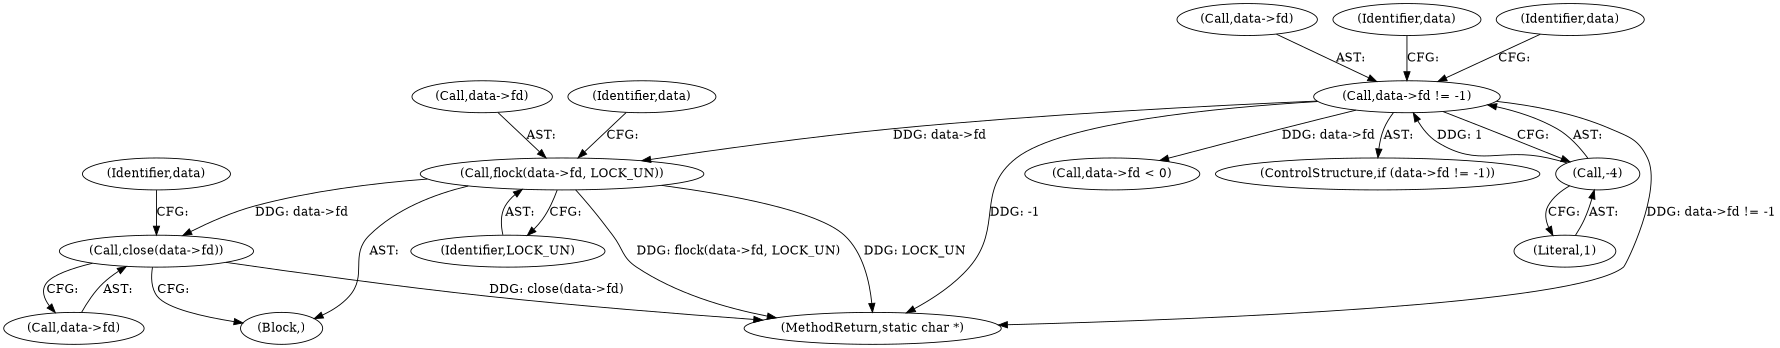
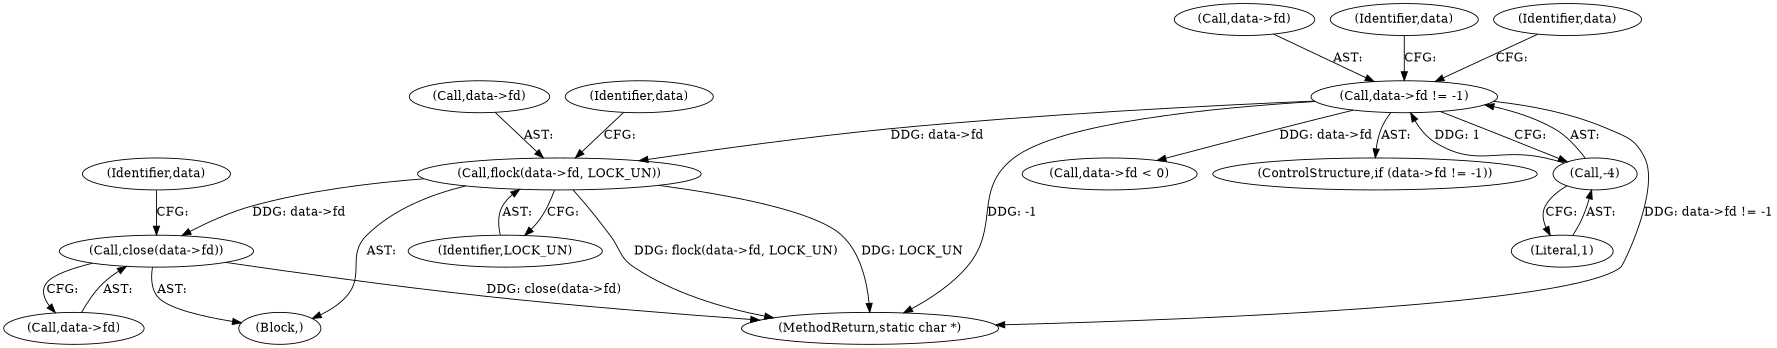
edge "(Call,close(data->fd))" -> "(Block,)": label "CFG: " -> "AST: "
